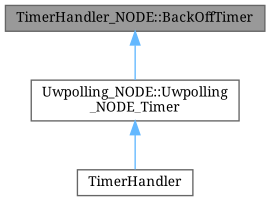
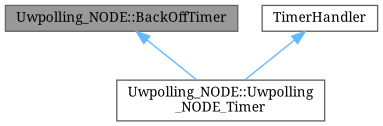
node "TimerHandler_NODE::BackOffTimer": label "TimerHandler_NODE::BackOffTimer" -> "Uwpolling_NODE::BackOffTimer"
edge "TimerHandler" -> "Uwpolling_NODE::Uwpolling _NODE_Timer": reversed
